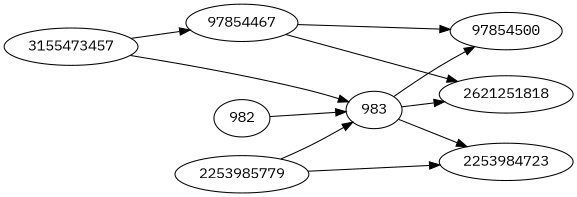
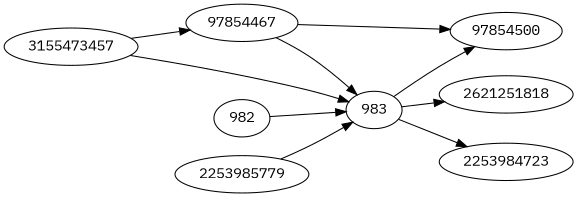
edge "97854467" -> "2621251818": now "97854467" -> "983"
edge "2253985779" -> "2253984723": removed
